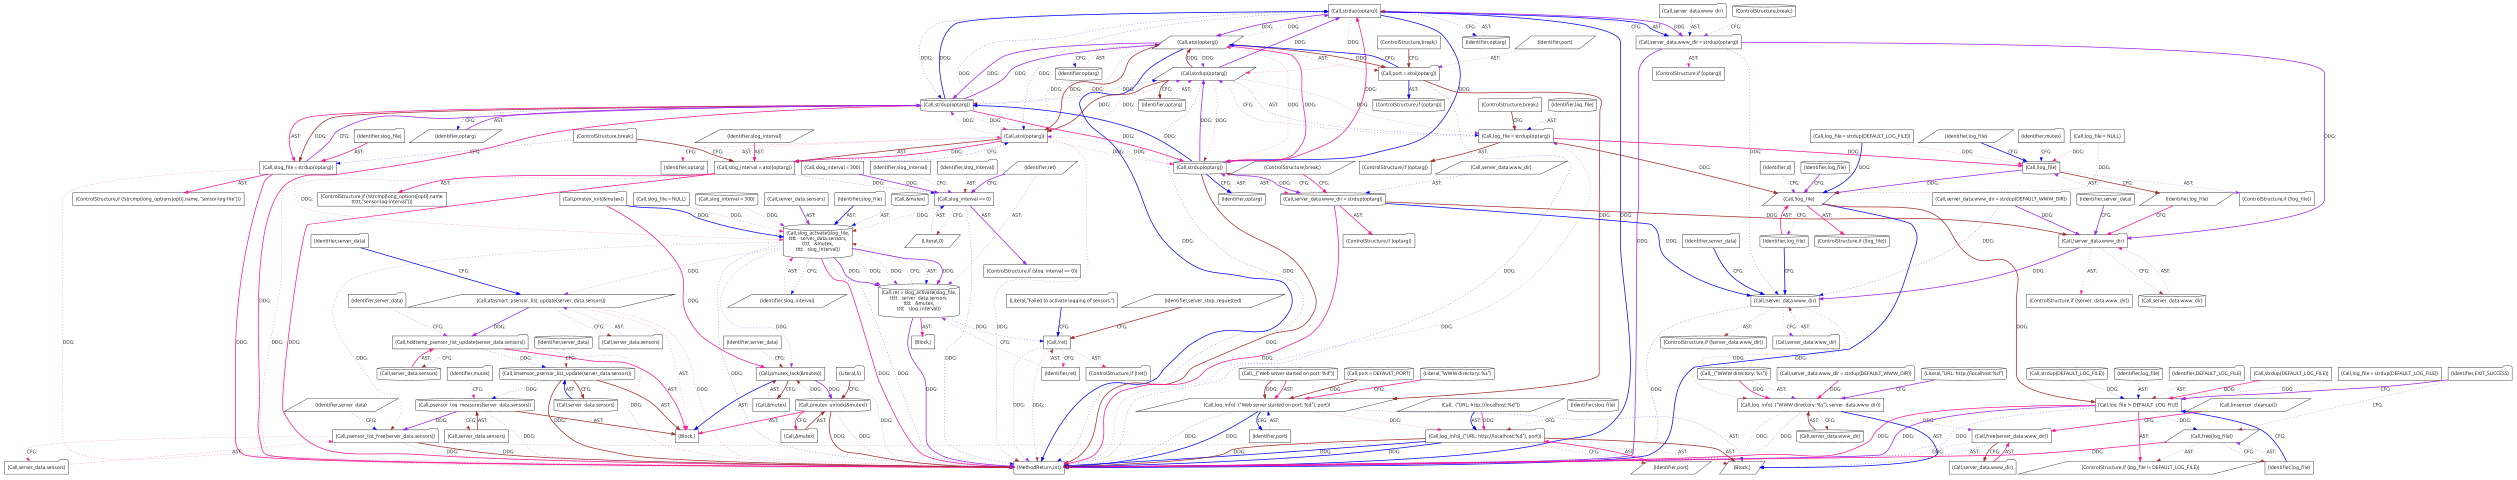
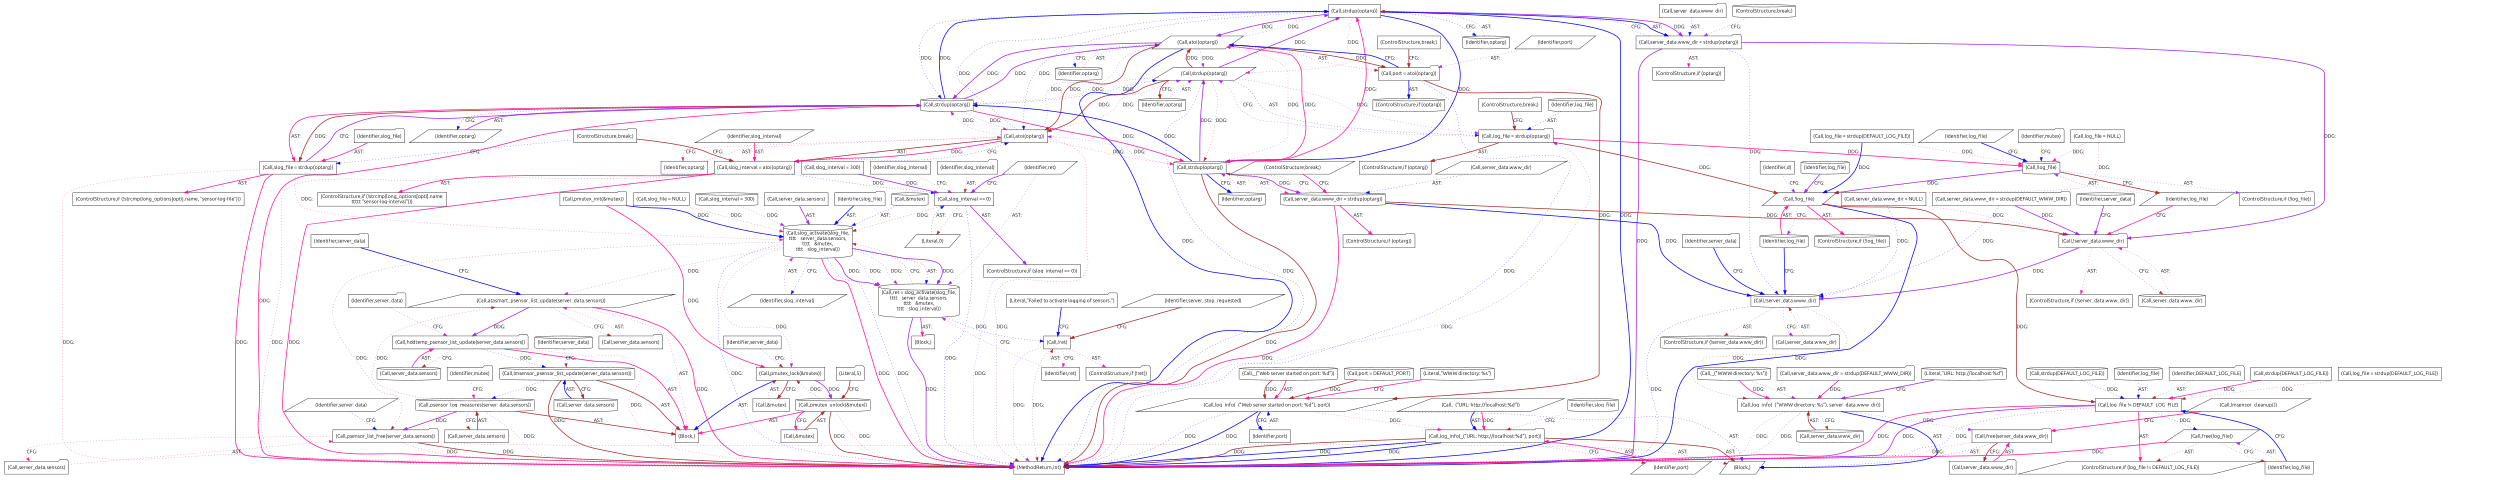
node "(Call,server_data.www_dir = NULL)": added
edge "(Call,psensor_log_measures(server_data.sensors))" -> "(Call,atasmart_psensor_list_update(server_data.sensors))": added, label "DDG:"
node "(Identifier,EXIT_SUCCESS)": removed
edge "(Call,pmutex_lock(&mutex))" -> "(MethodReturn,int)": now "(ControlStructure,if (slog_interval <= 0))" -> "(MethodReturn,int)"
edge "(Call,atasmart_psensor_list_update(server_data.sensors))" -> "(MethodReturn,int)": style dotted -> bold
